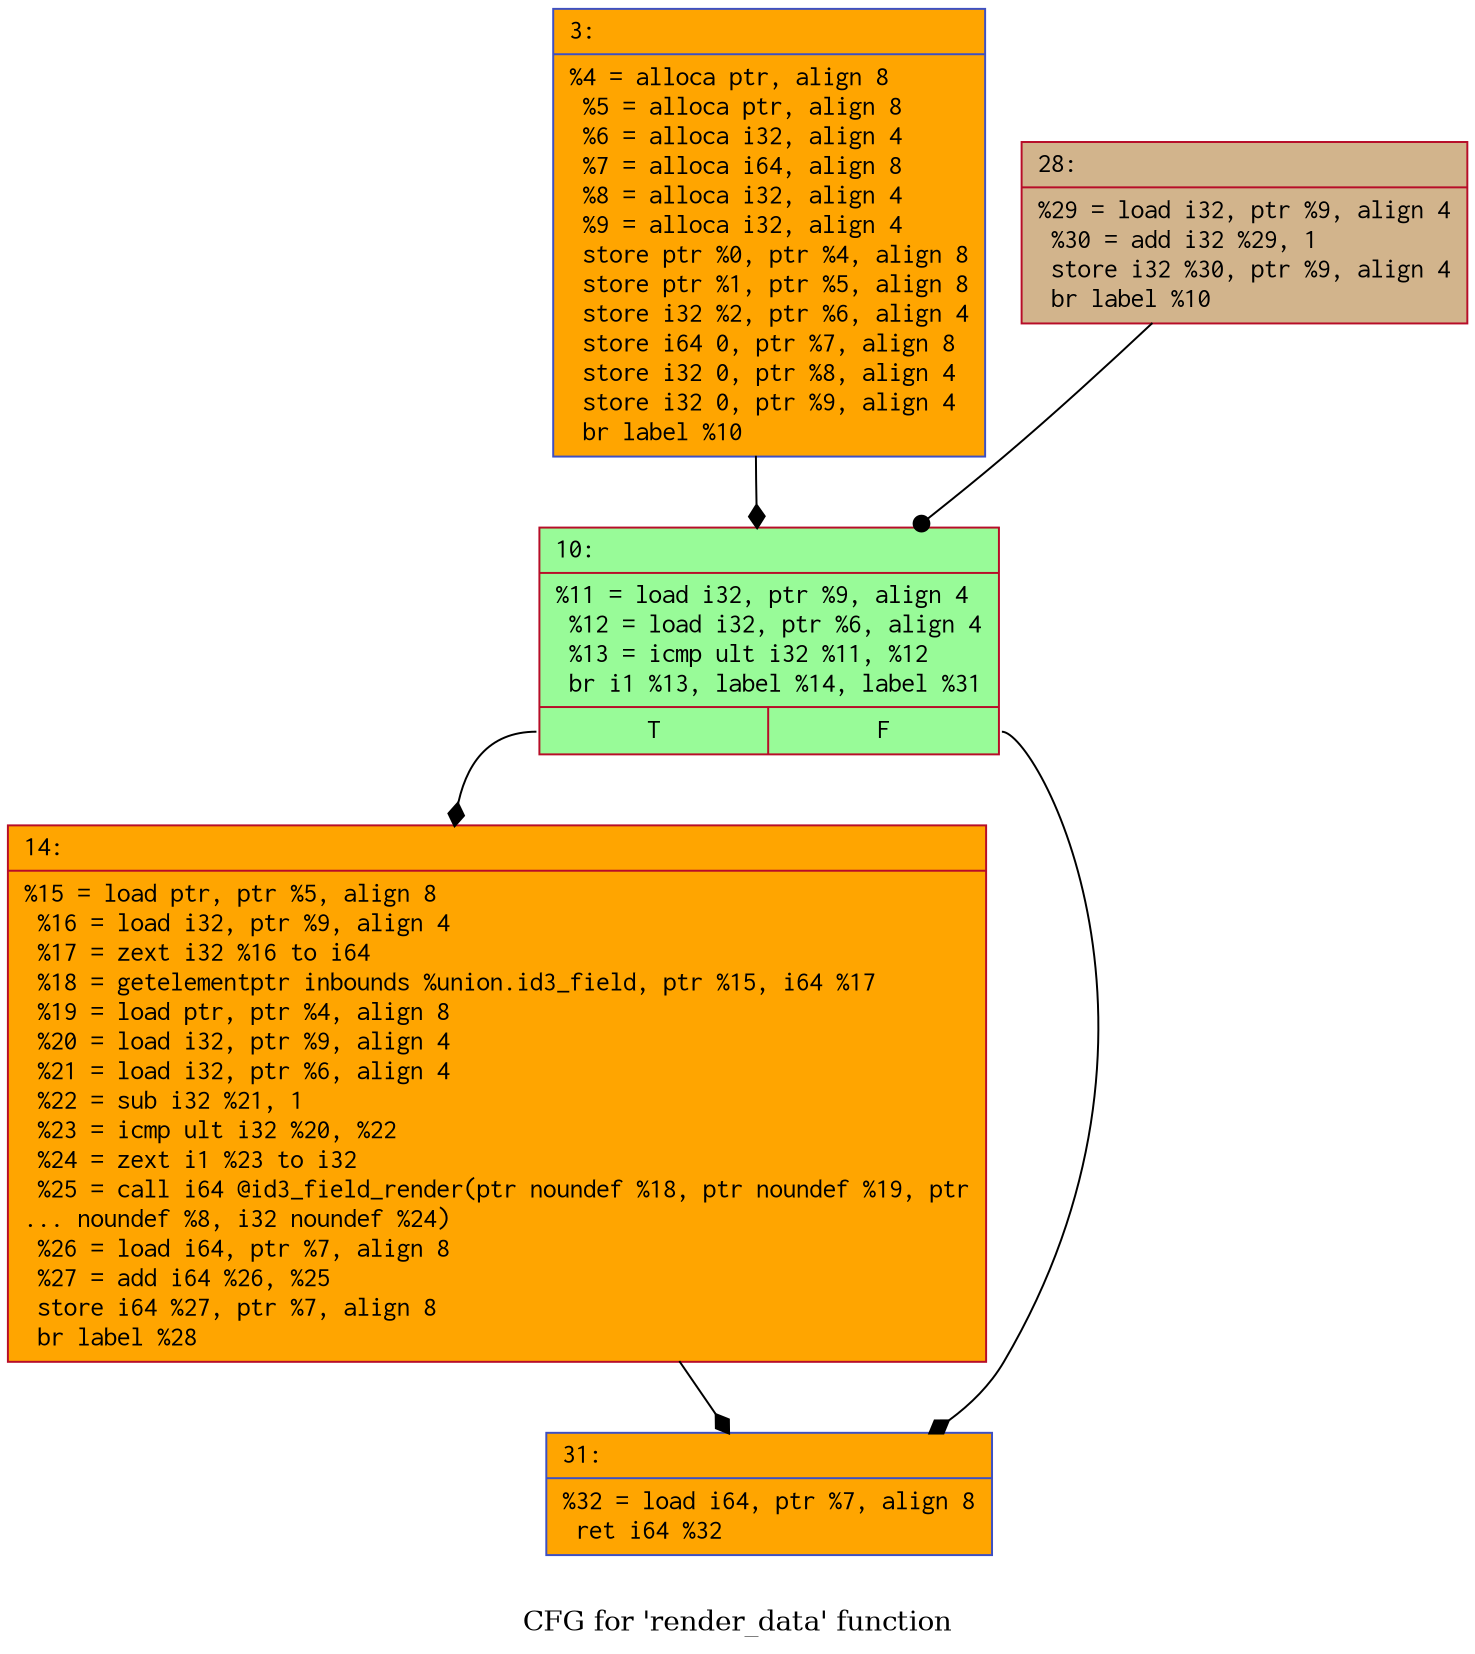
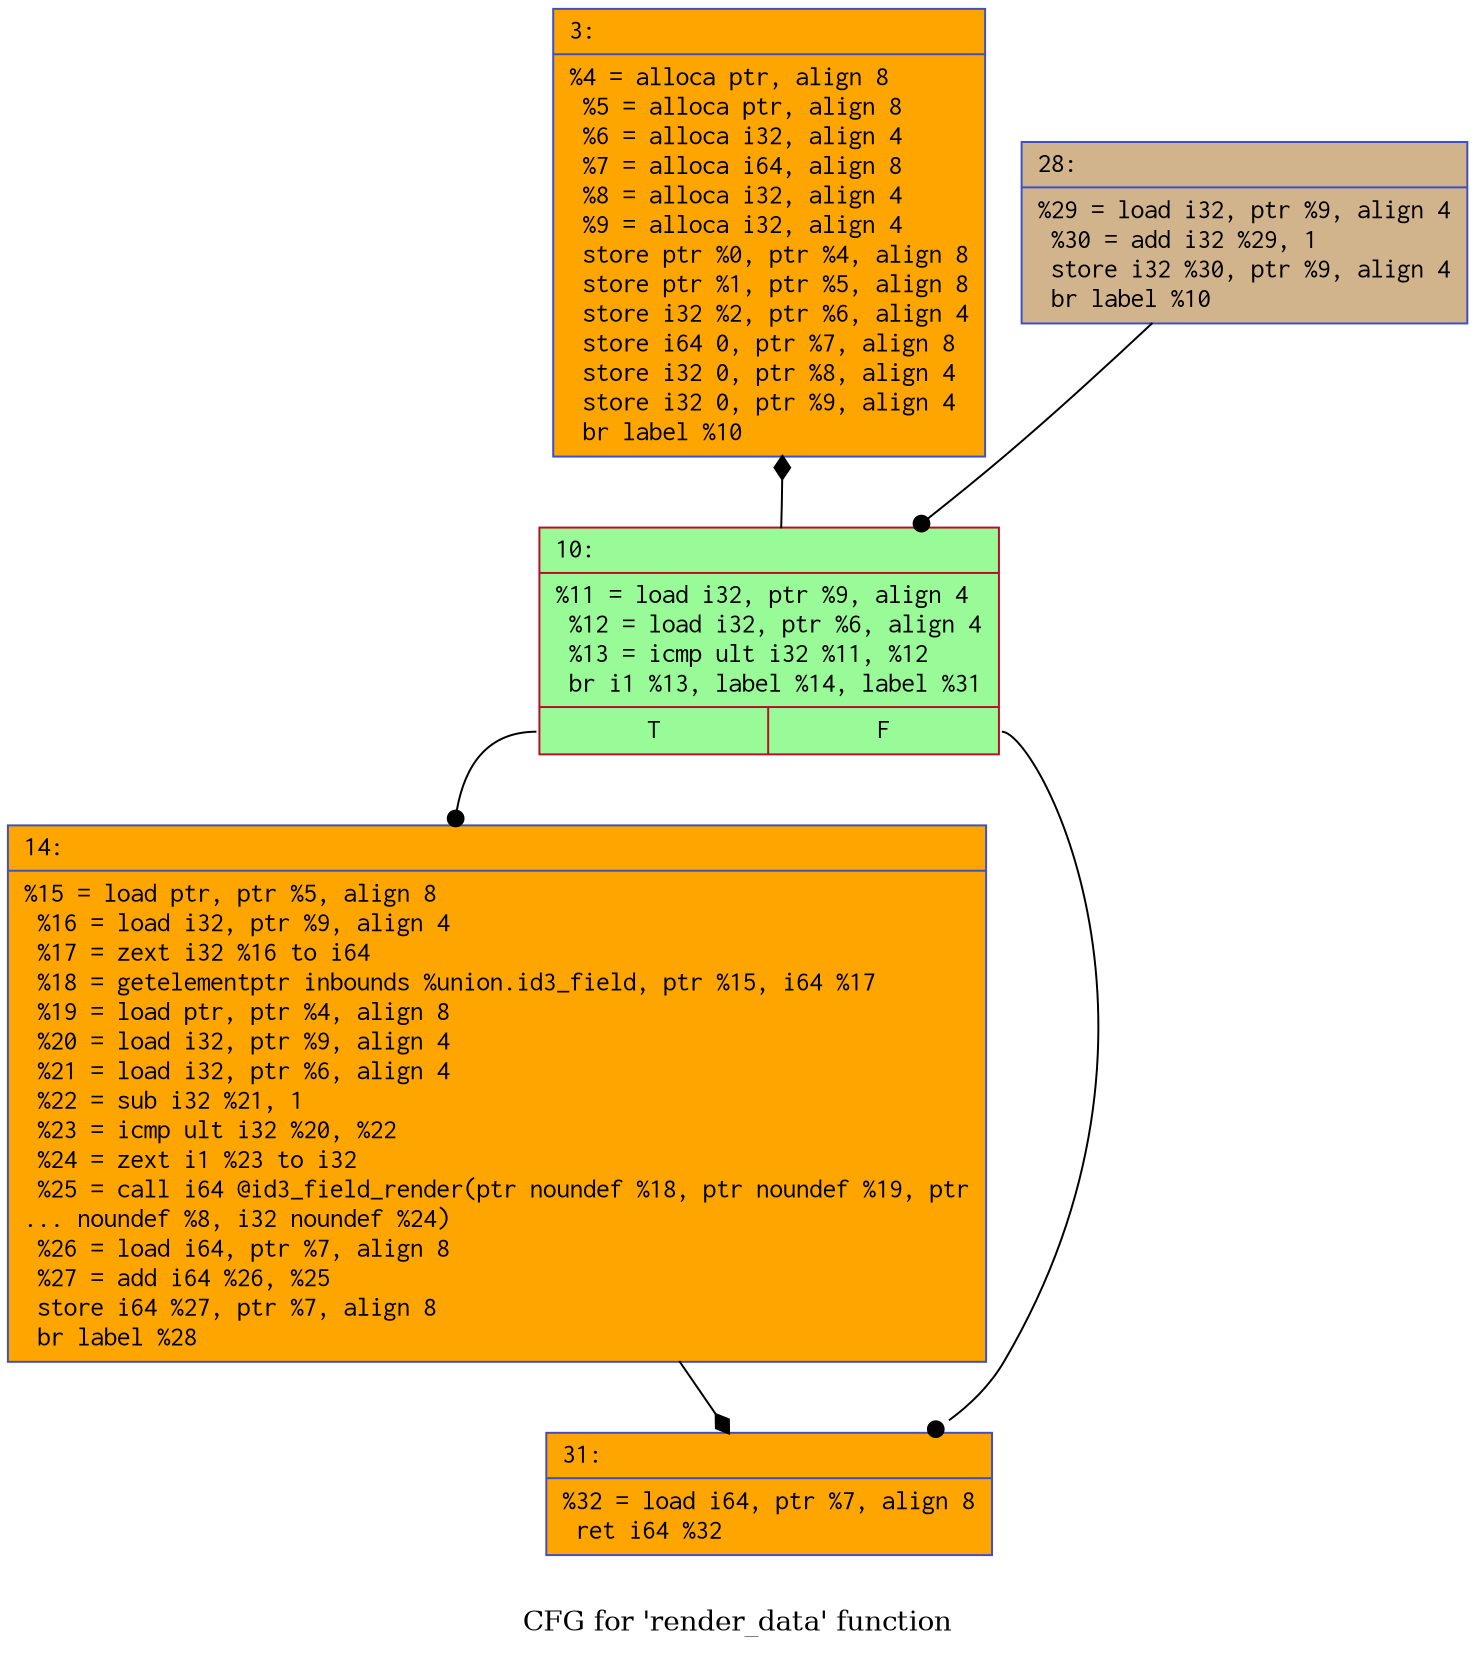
node "28:": color #b70d28ff -> #3d50c3ff
edge "3:" -> "10:": reversed
edge "10:" -> "14:": arrowhead diamond -> dot
edge "10:" -> "31:": arrowhead diamond -> dot
node "14:": color #b70d28ff -> #3d50c3ff
